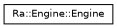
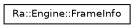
node "Ra::Engine::Engine": label "Ra::Engine::Engine" -> "Ra::Engine::FrameInfo"
